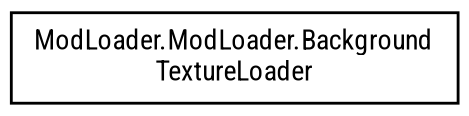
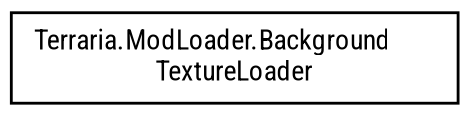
node "ModLoader.ModLoader.Background TextureLoader": label "ModLoader.ModLoader.Background TextureLoader" -> "Terraria.ModLoader.Background TextureLoader"
